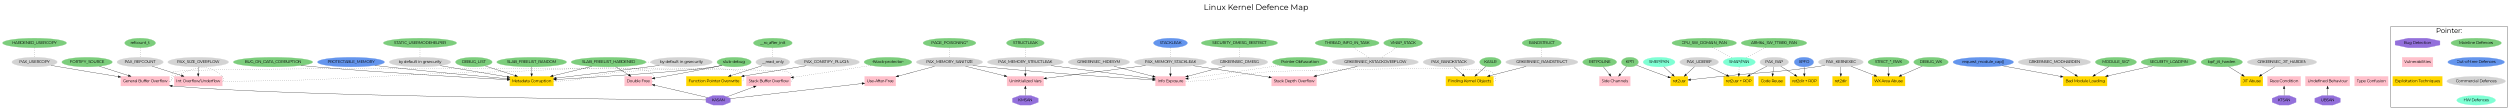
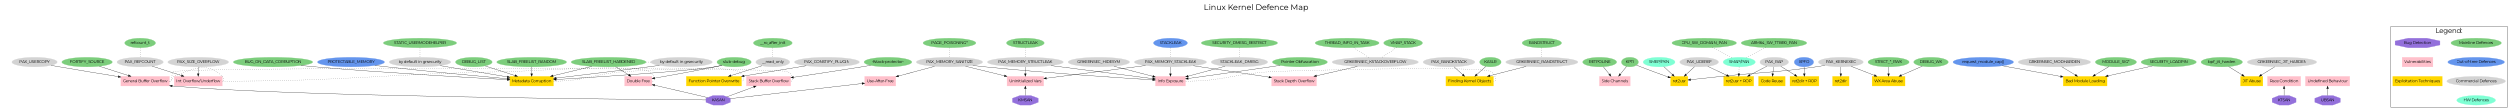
cluster "Pointer:": label "Pointer:" -> "Legend:"
node "HARDENED_USERCOPY": removed
node "GRKERNSEC_DMESG": label "GRKERNSEC_DMESG" -> "STACKLEAK_DMESG"
edge "-fstack-protector-" -> "Stack Buffer Overflow": style dotted -> solid
edge "Pointer Obfuscation" -> "Info Exposure": style dotted -> solid
node "Type Confusion": removed
